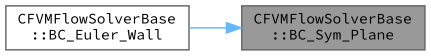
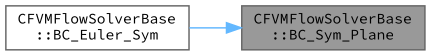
node "CFVMFlowSolverBase ::BC_Euler_Wall": label "CFVMFlowSolverBase ::BC_Euler_Wall" -> "CFVMFlowSolverBase ::BC_Euler_Sym"
